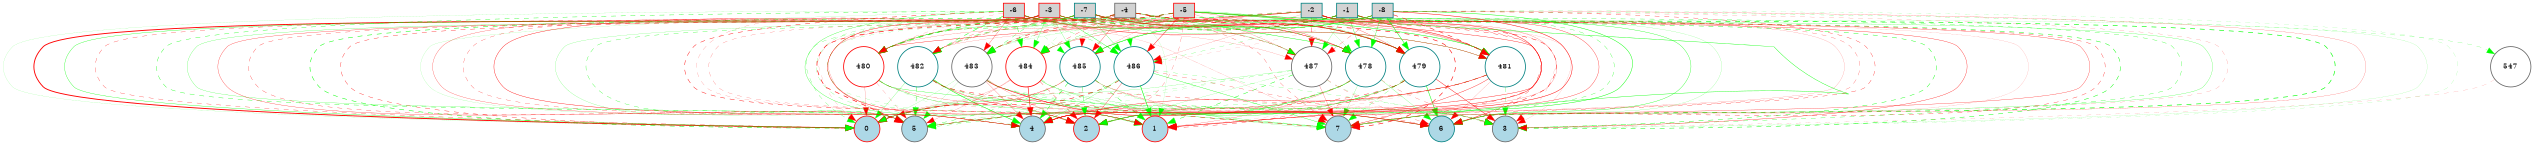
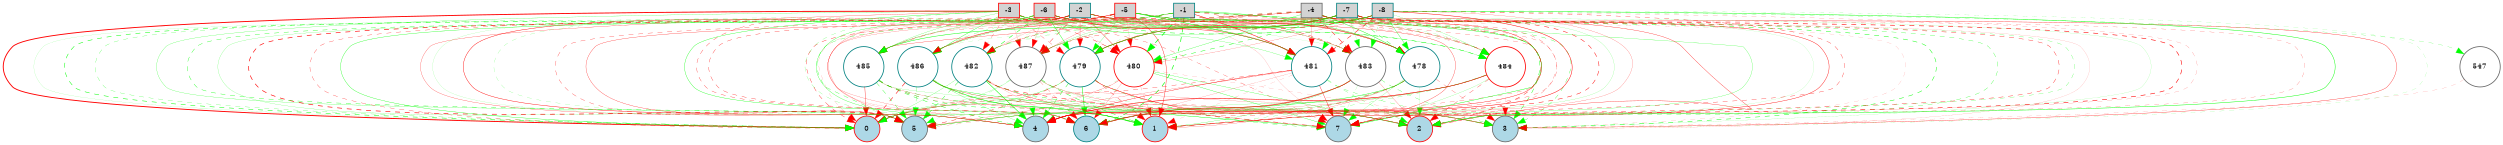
edge "-3" -> "2": removed
